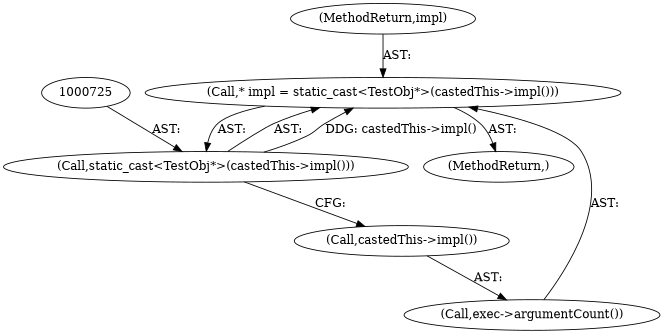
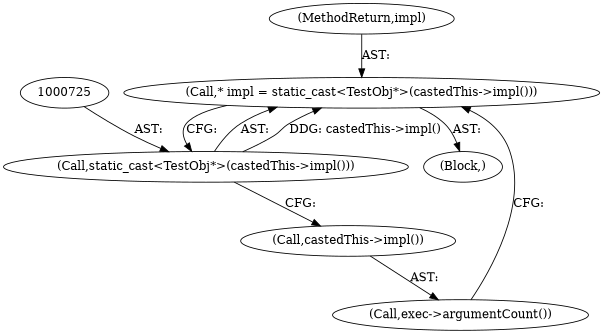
edge "(Call,* impl = static_cast<TestObj*>(castedThis->impl()))" -> "(Call,static_cast<TestObj*>(castedThis->impl()))": label "AST: " -> "CFG: "
node "(MethodReturn,)": label "(MethodReturn,)" -> "(Block,)"
edge "(Call,exec->argumentCount())" -> "(Call,* impl = static_cast<TestObj*>(castedThis->impl()))": label "AST: " -> "CFG: "
